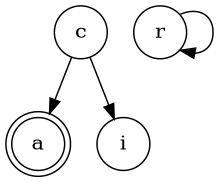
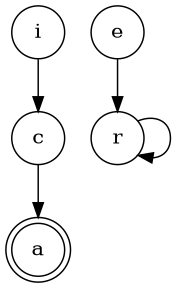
node "e": added
edge "c" -> "i": reversed
